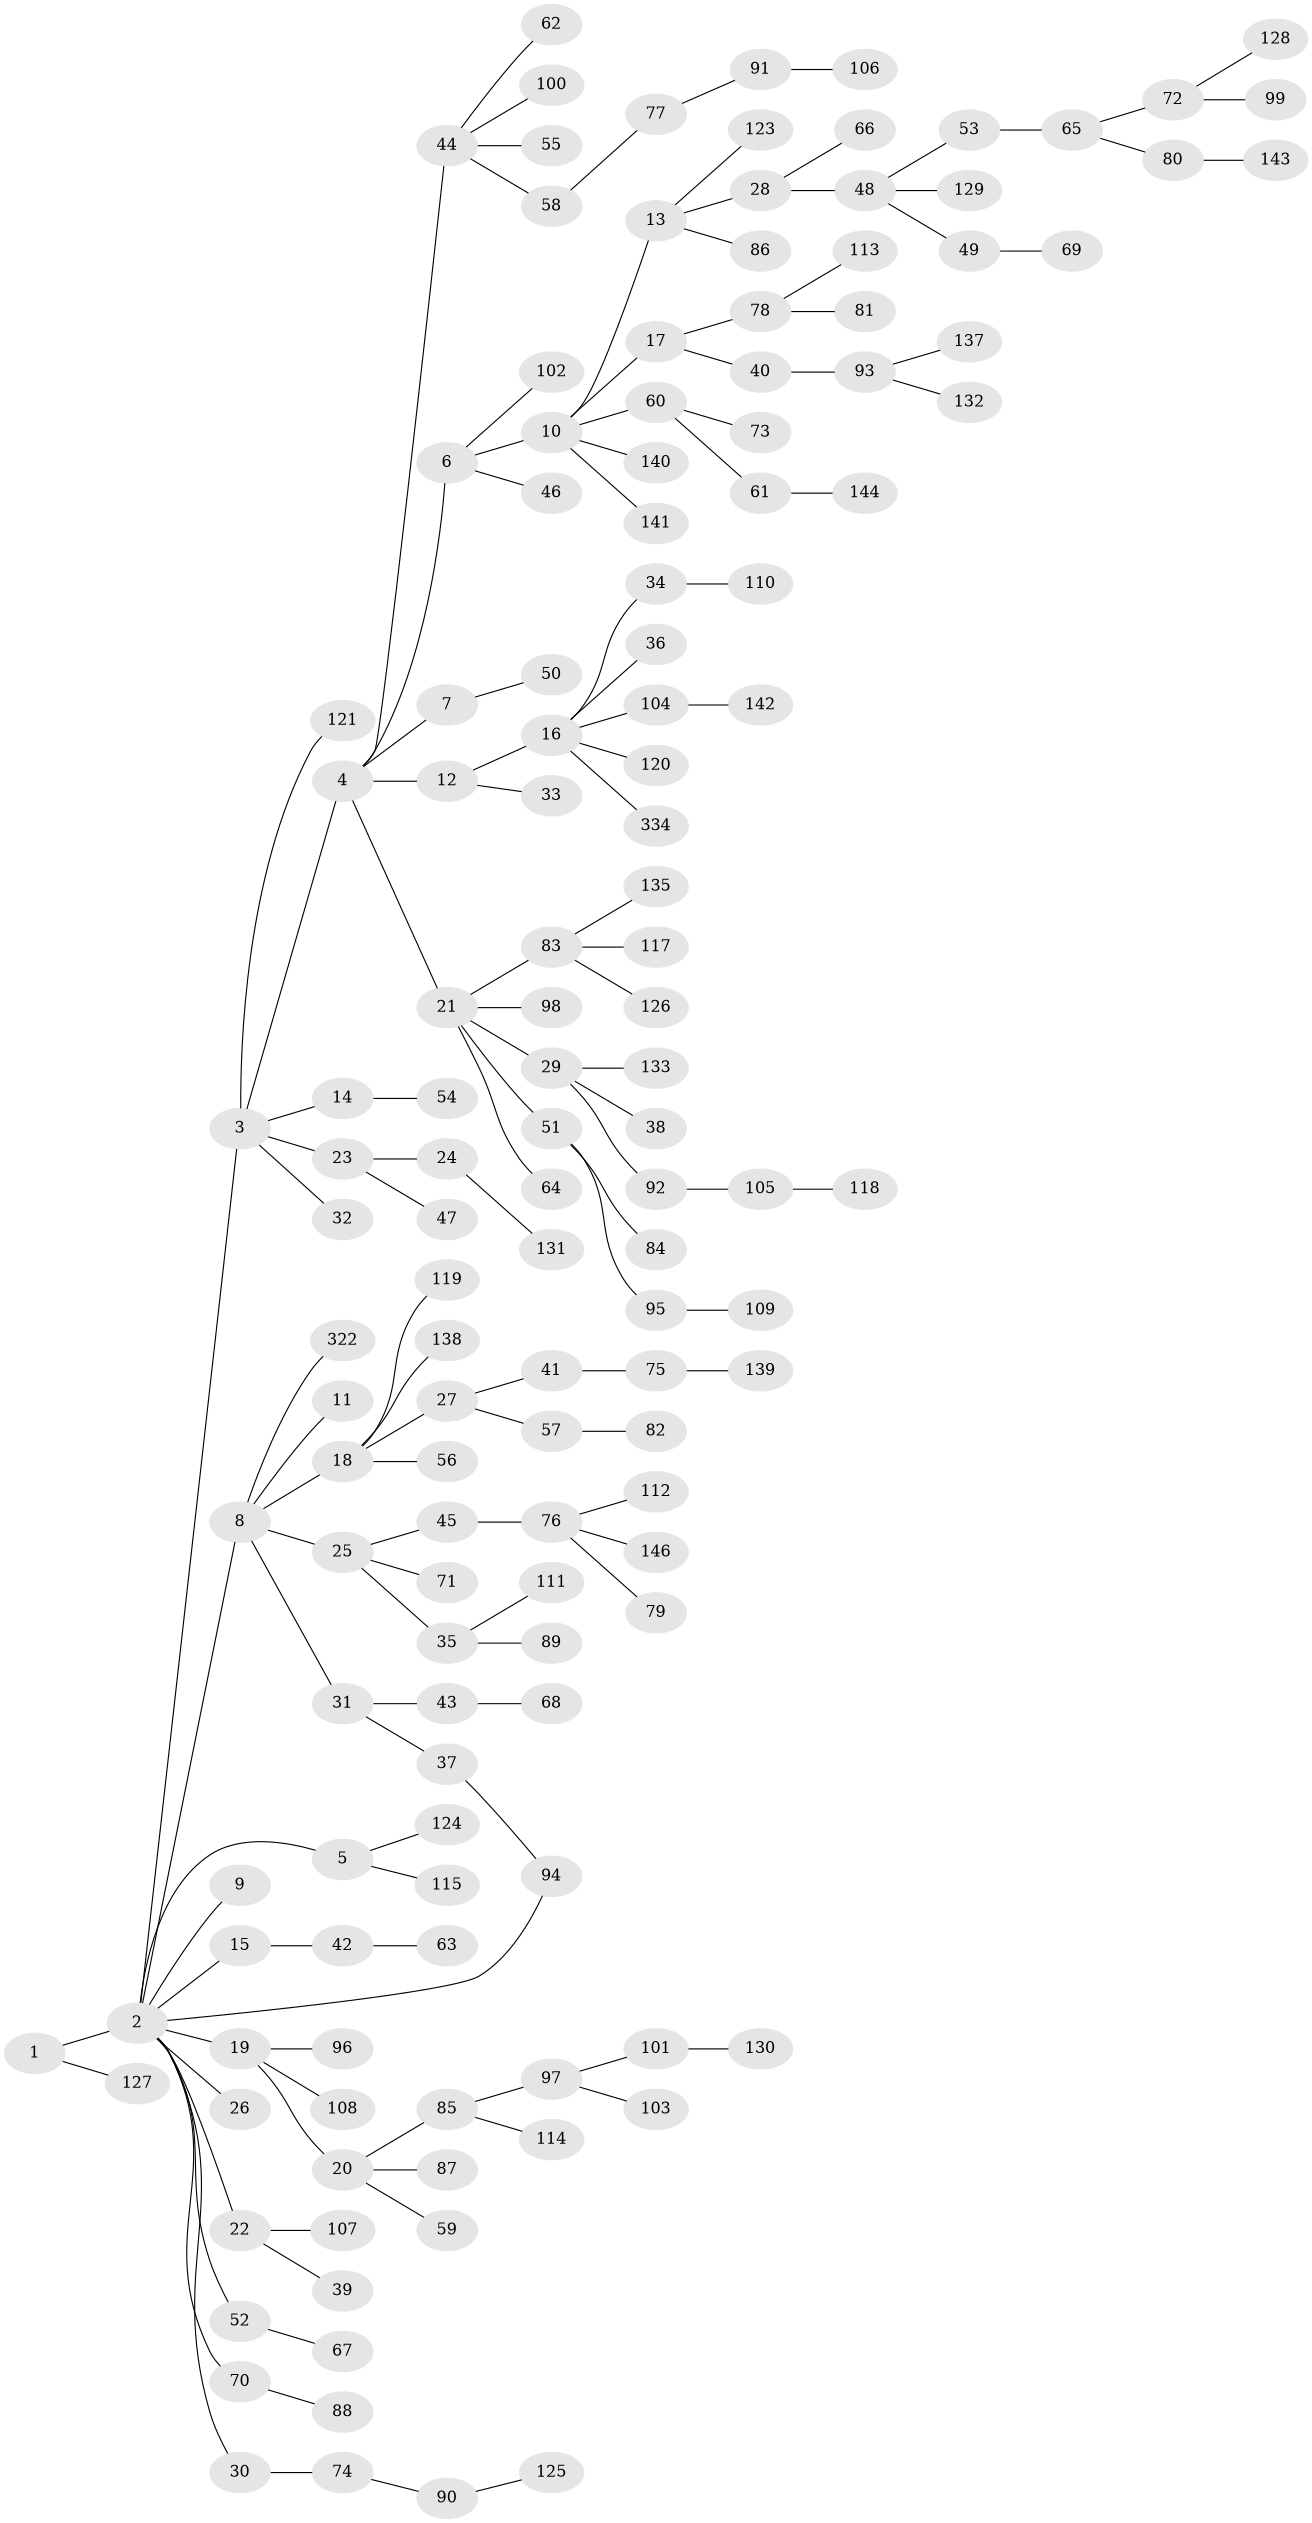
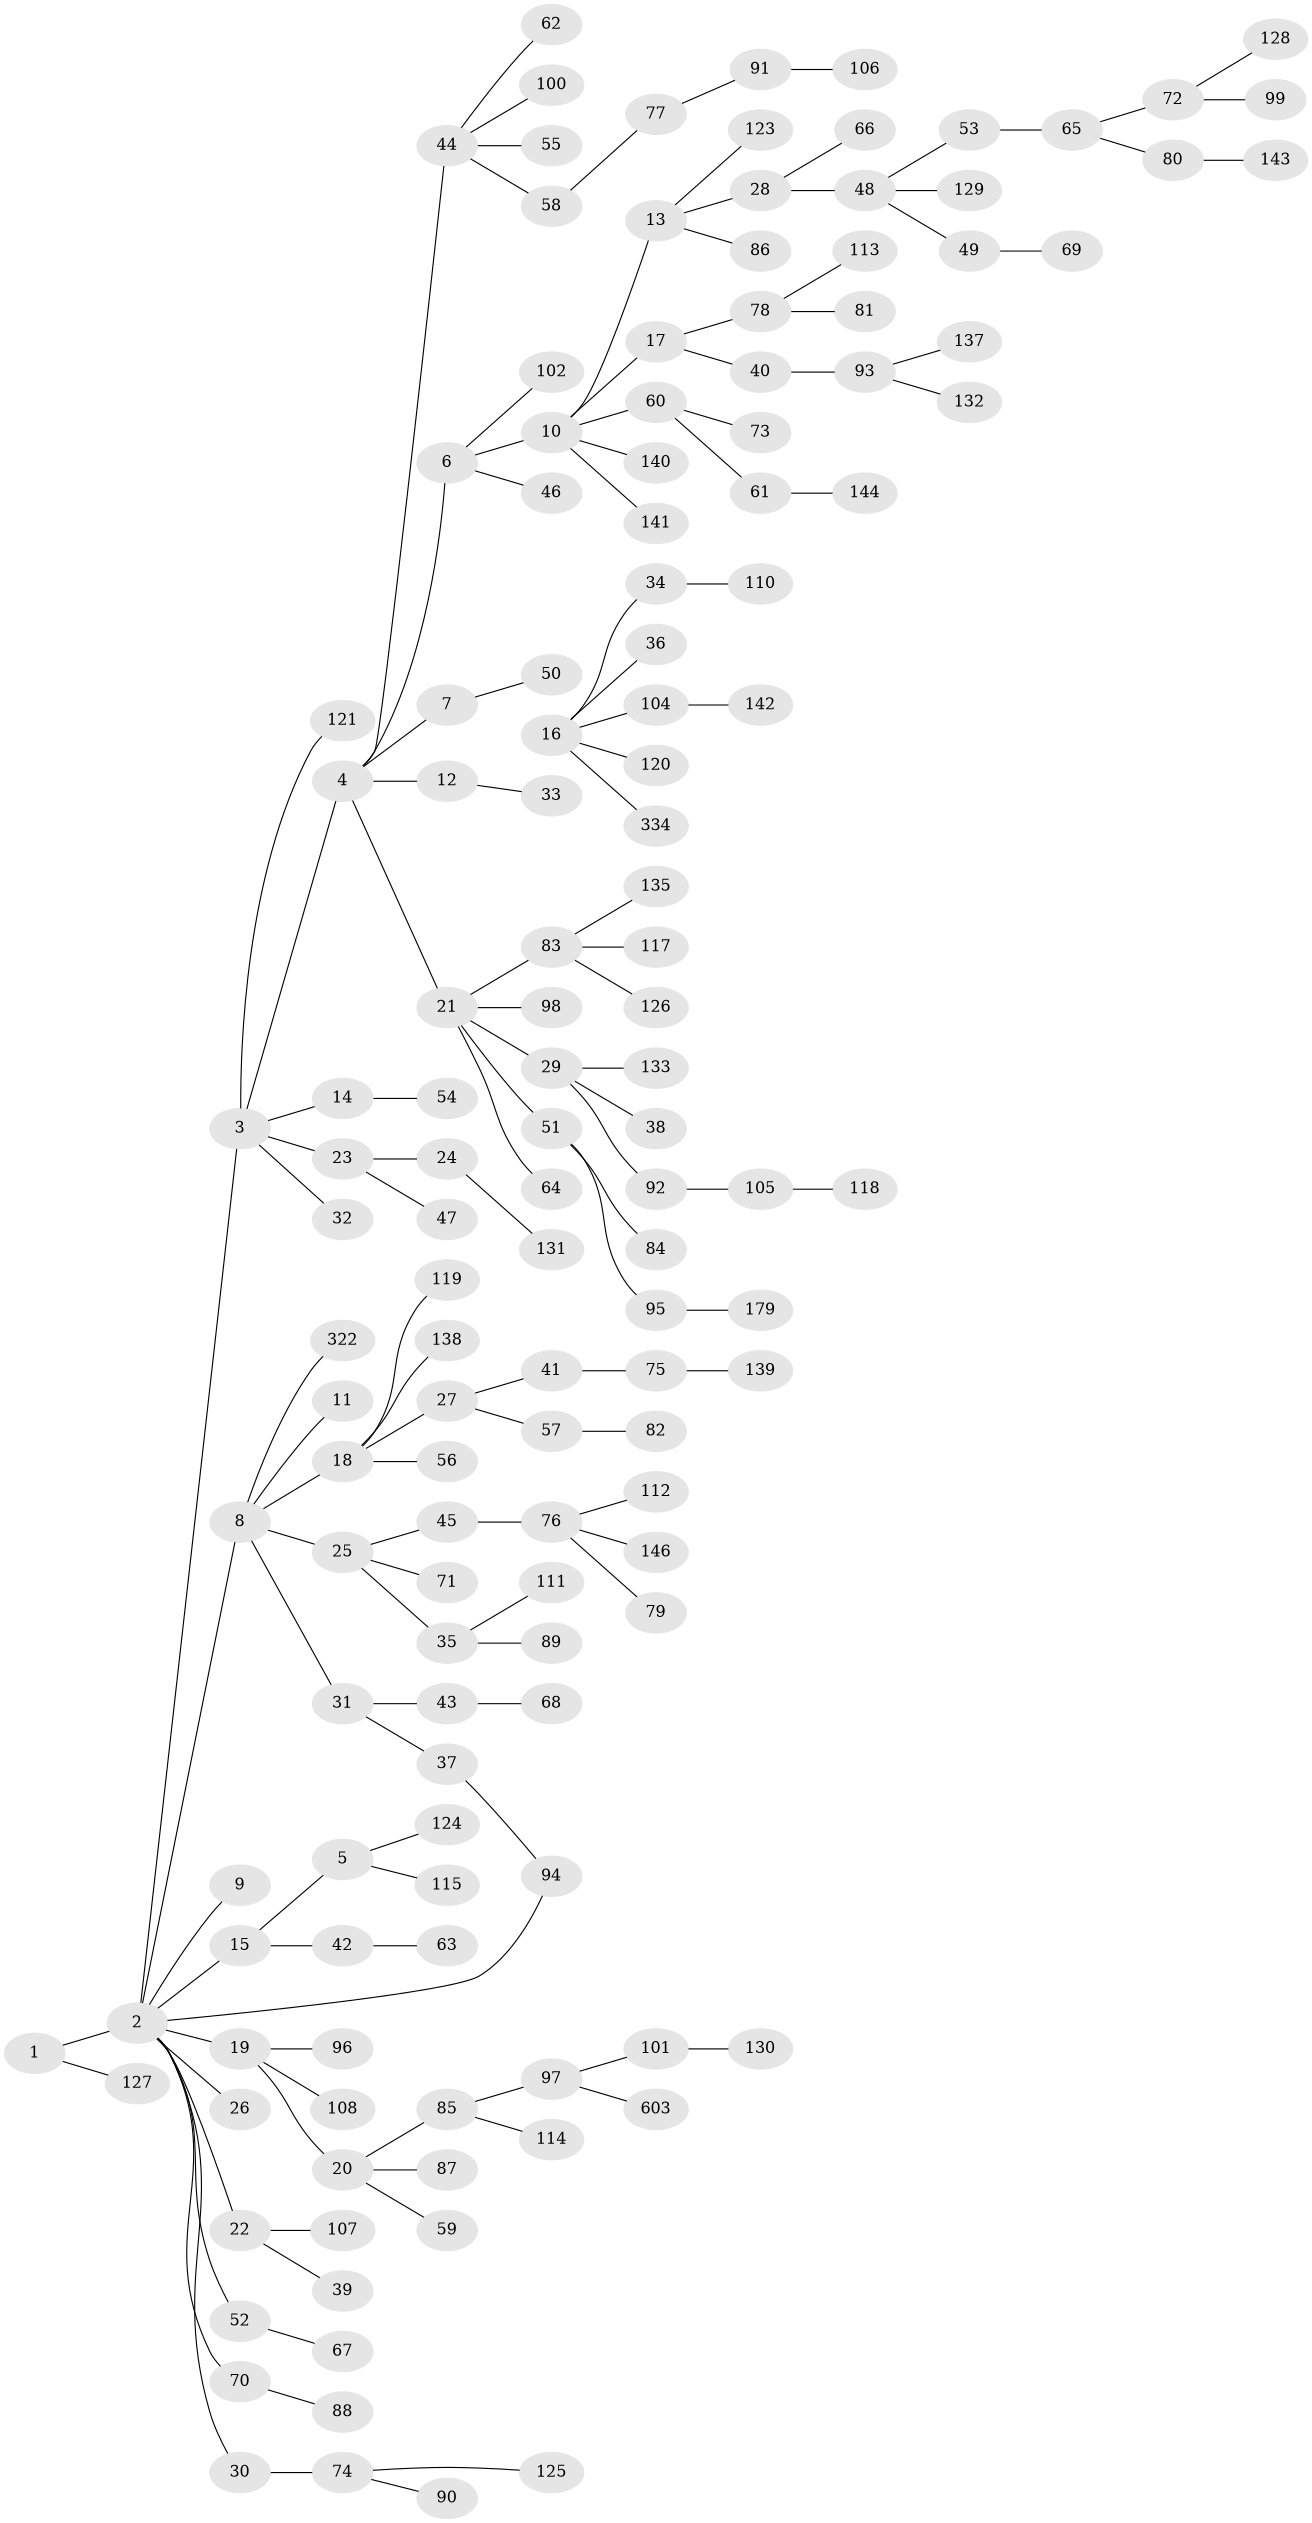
edge "16" -- "12": removed
node "109": label "109" -> "179"
edge "5" -- "2": now "5" -- "15"
node "103": label "103" -> "603"
edge "125" -- "90": now "125" -- "74"
